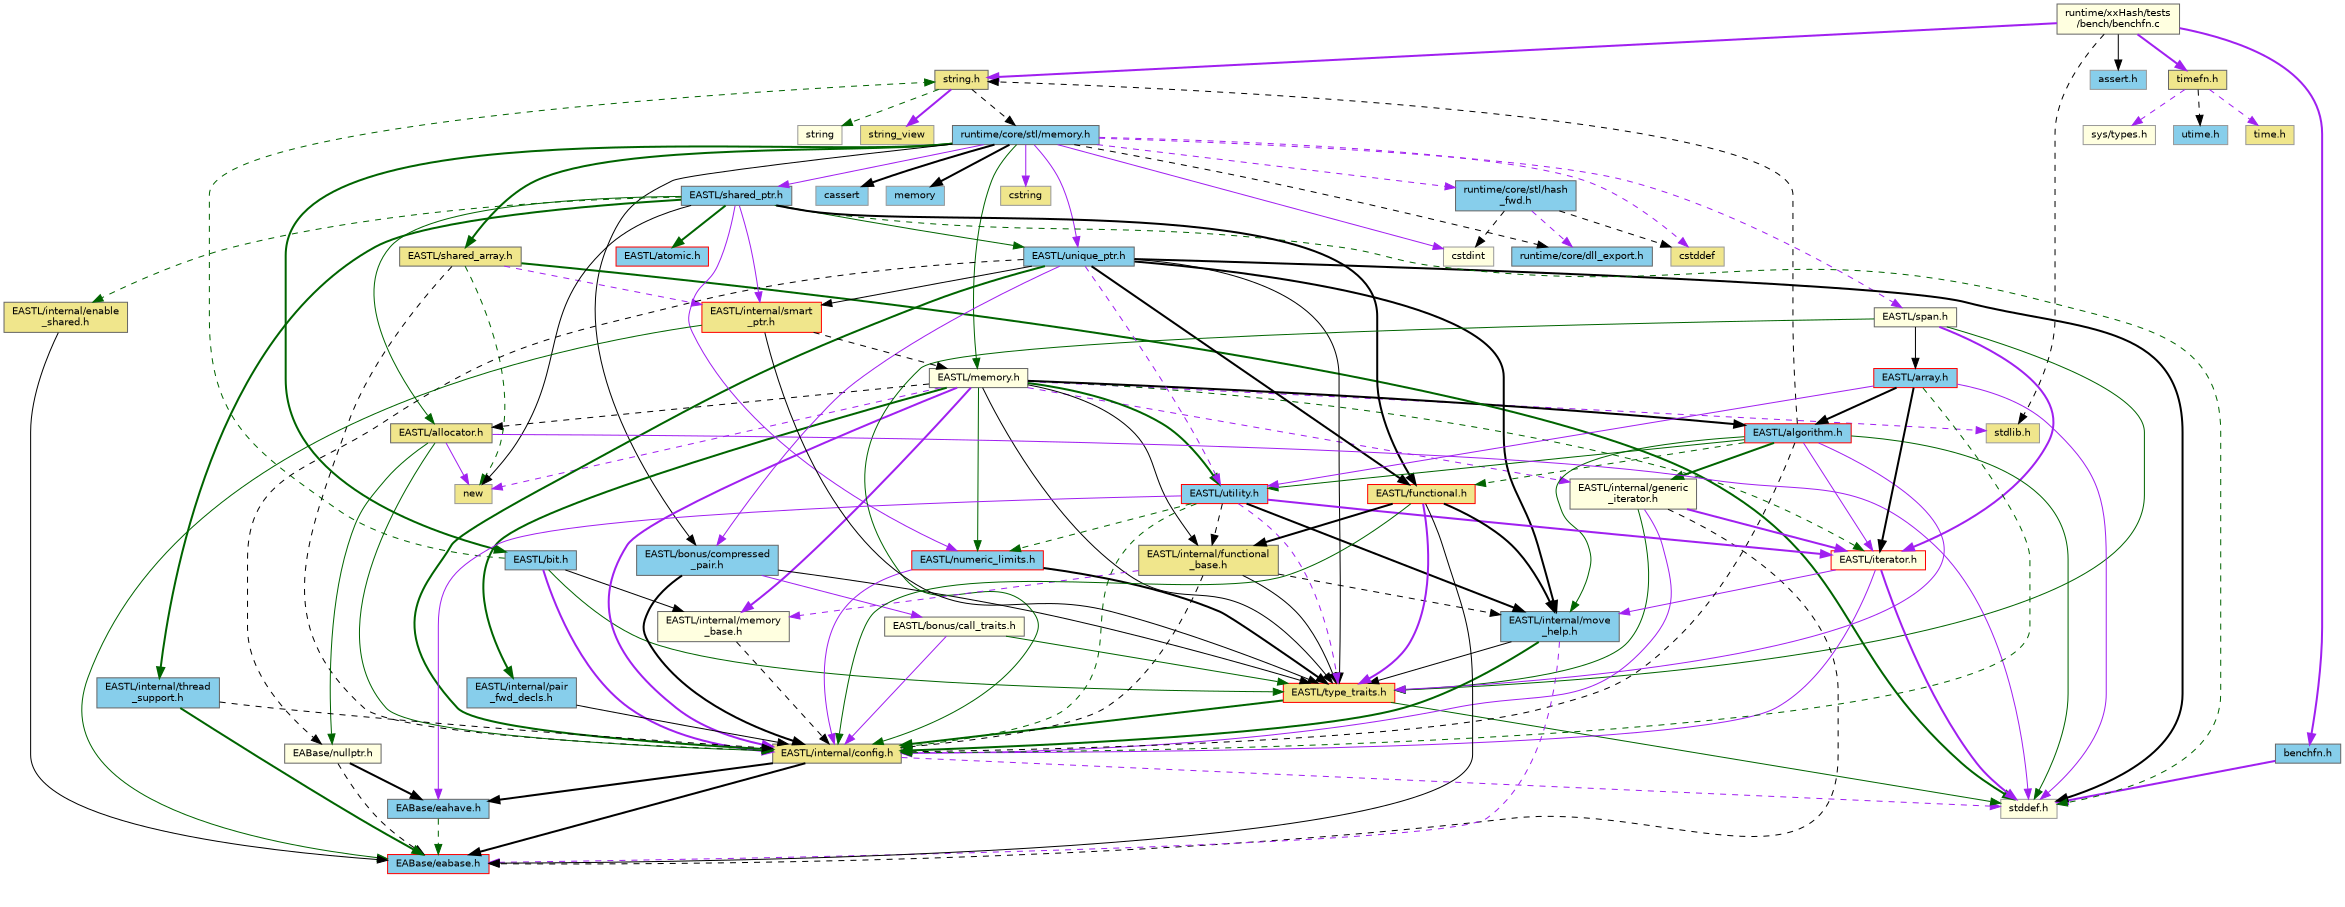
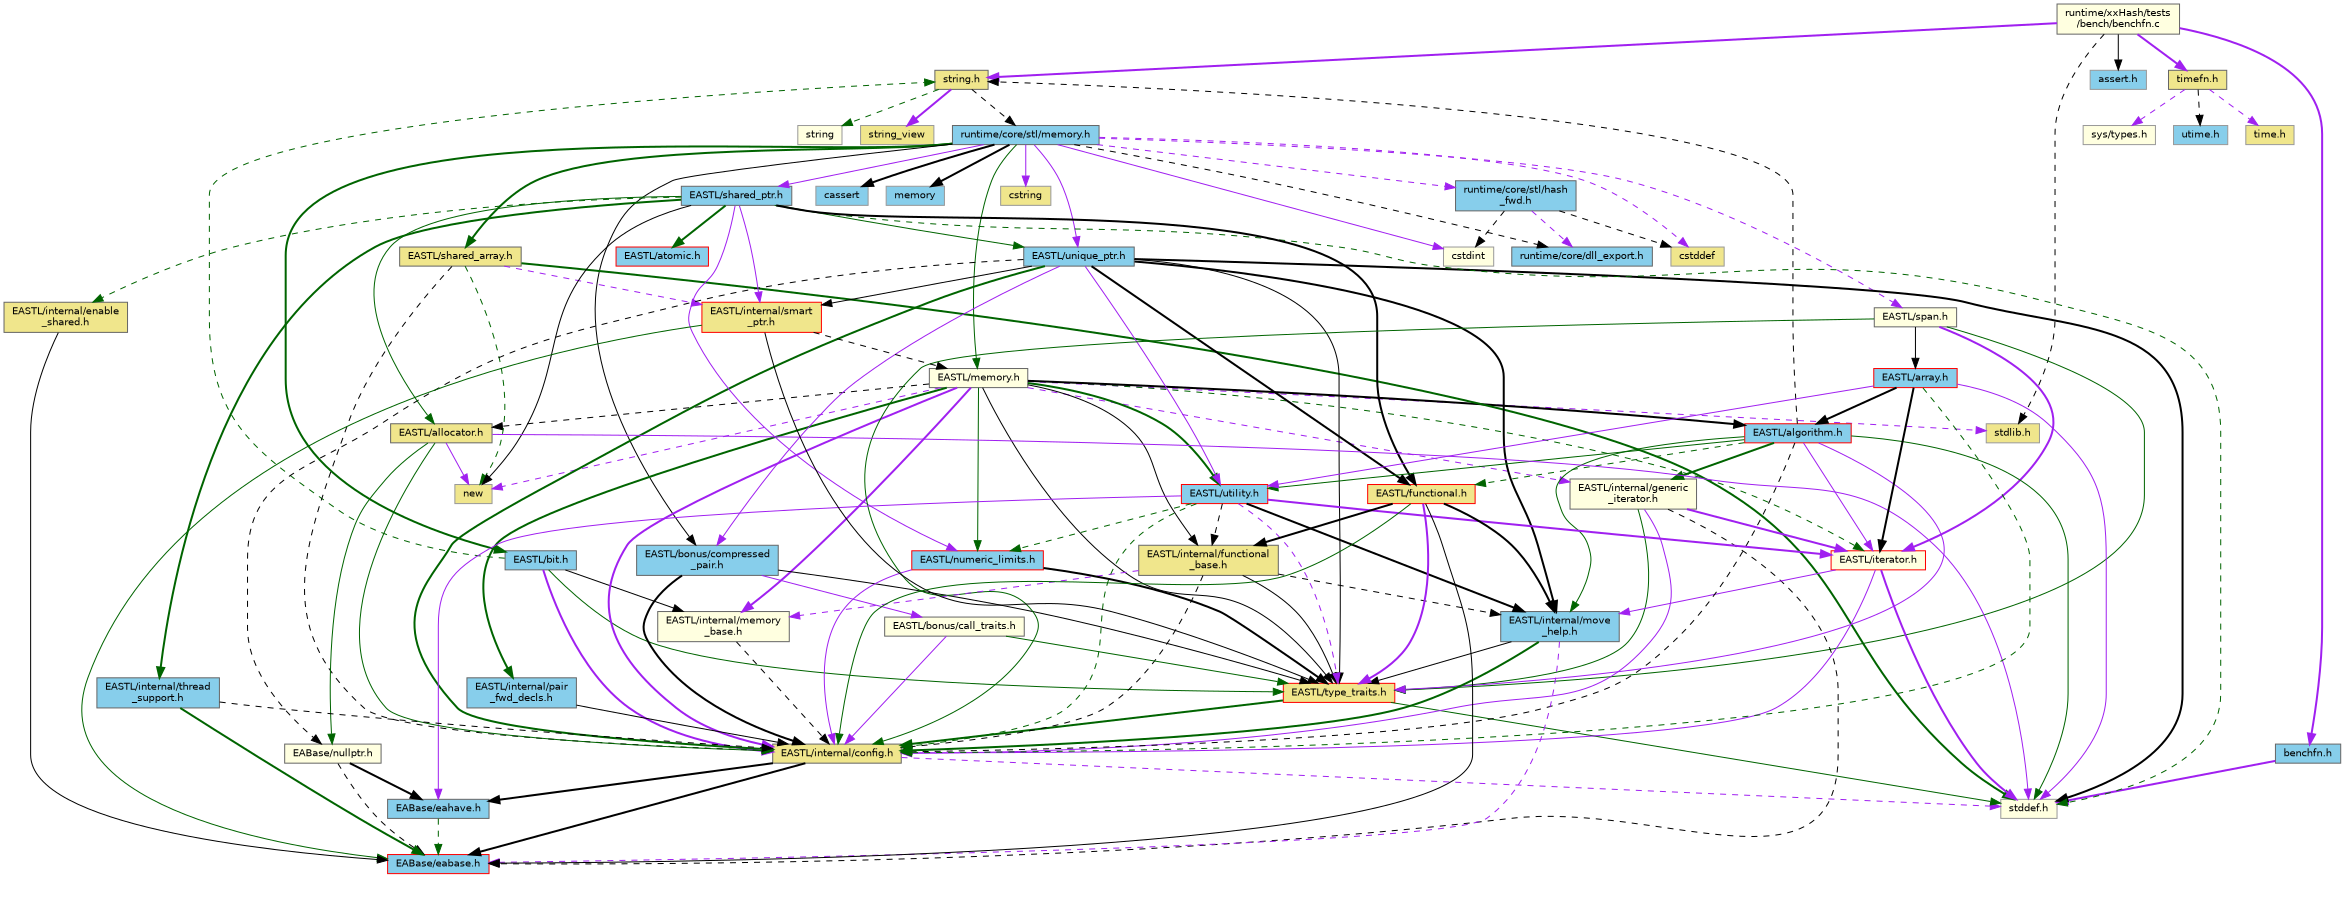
edge "EASTL/unique_ptr.h" -> "EASTL/utility.h": style dashed -> solid
